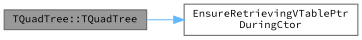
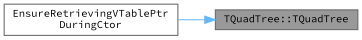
edge "TQuadTree::TQuadTree" -> "EnsureRetrievingVTablePtr DuringCtor": reversed
